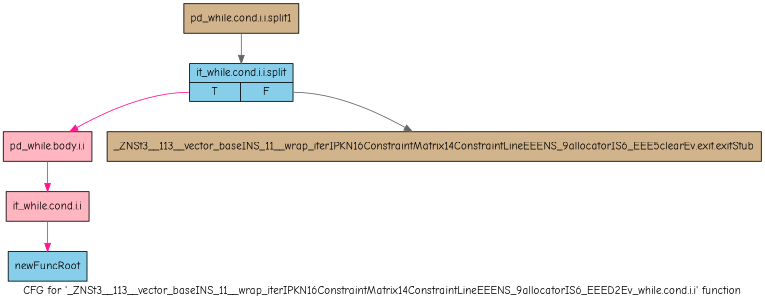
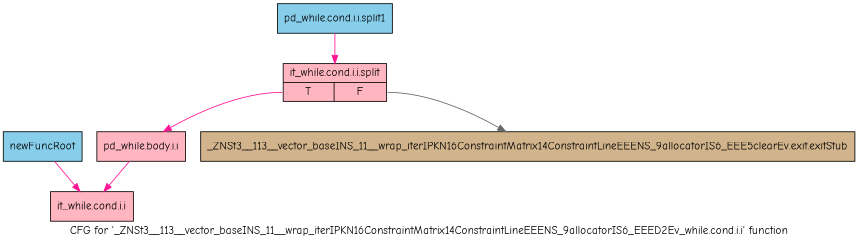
node "pd_while.cond.i.i.split1": fillcolor tan -> skyblue
edge "pd_while.cond.i.i.split1" -> "it_while.cond.i.i.split": color gray40 -> deeppink
node "it_while.cond.i.i.split": fillcolor skyblue -> lightpink
edge "it_while.cond.i.i" -> "newFuncRoot": reversed
